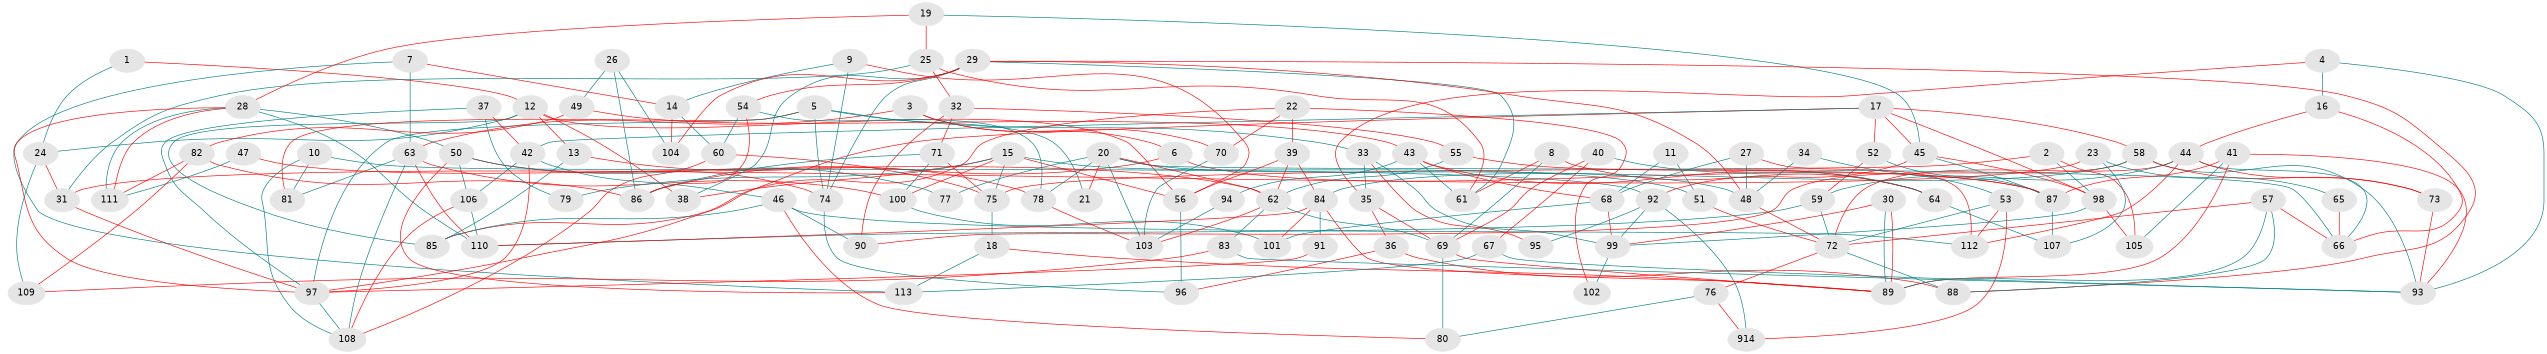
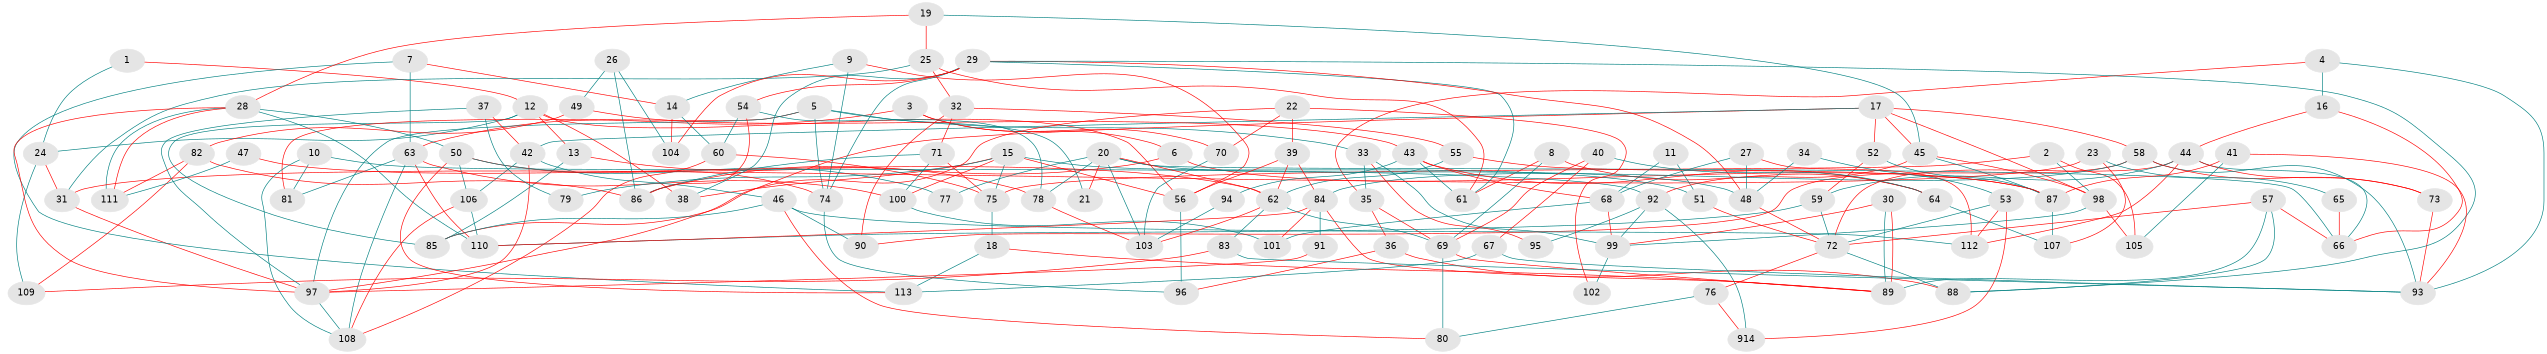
edge "29" -- "88": color red -> teal
edge "23" -- "107": color teal -> red
edge "41" -- "89": removed
